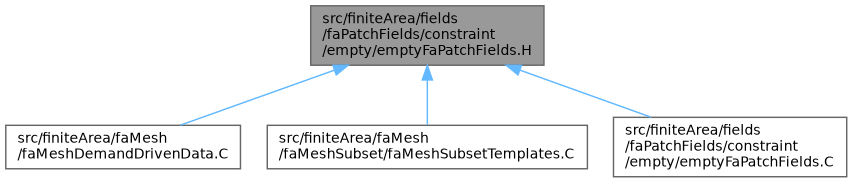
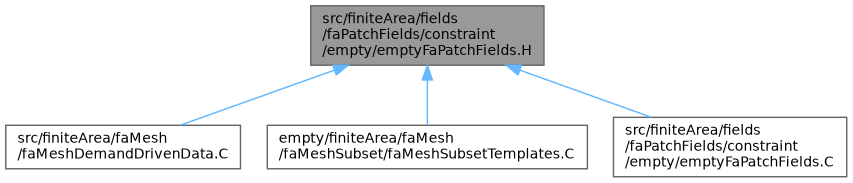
node "src/finiteArea/faMesh /faMeshSubset/faMeshSubsetTemplates.C": label "src/finiteArea/faMesh /faMeshSubset/faMeshSubsetTemplates.C" -> "empty/finiteArea/faMesh /faMeshSubset/faMeshSubsetTemplates.C"
